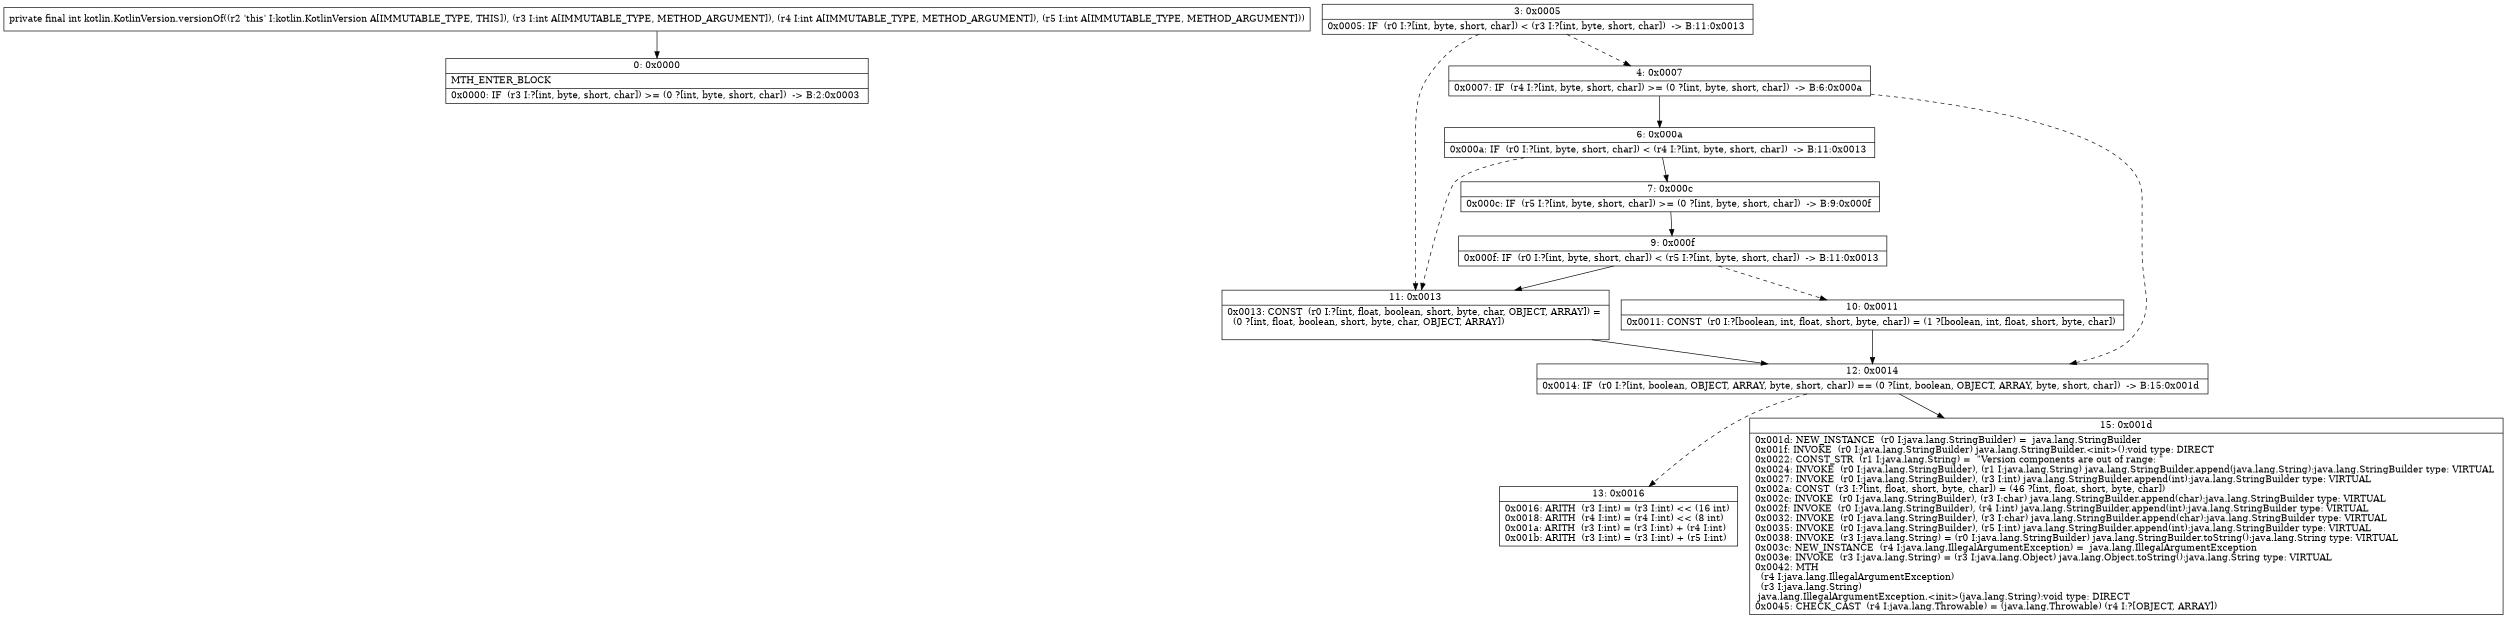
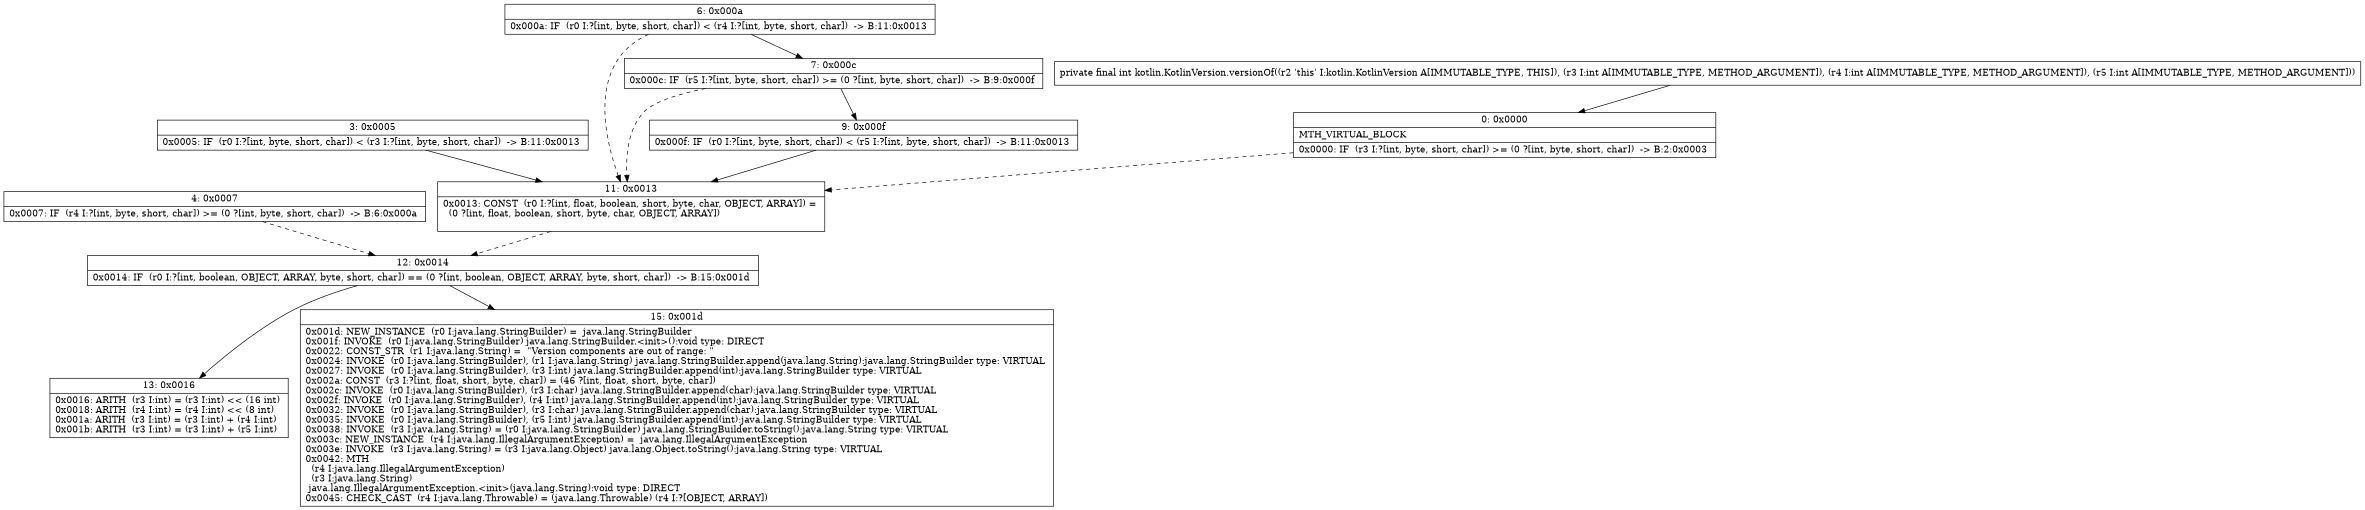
edge "3: 0x0005" -> "4: 0x0007": removed
node "0: 0x0000": text "MTH_ENTER_BLOCK" -> "MTH_VIRTUAL_BLOCK"
edge "4: 0x0007" -> "6: 0x000a": removed
edge "7: 0x000c" -> "11: 0x0013": added
edge "3: 0x0005" -> "11: 0x0013": style dashed -> solid
edge "0: 0x0000" -> "11: 0x0013": added
node "10: 0x0011": removed
edge "11: 0x0013" -> "12: 0x0014": style solid -> dashed
edge "12: 0x0014" -> "13: 0x0016": style dashed -> solid
